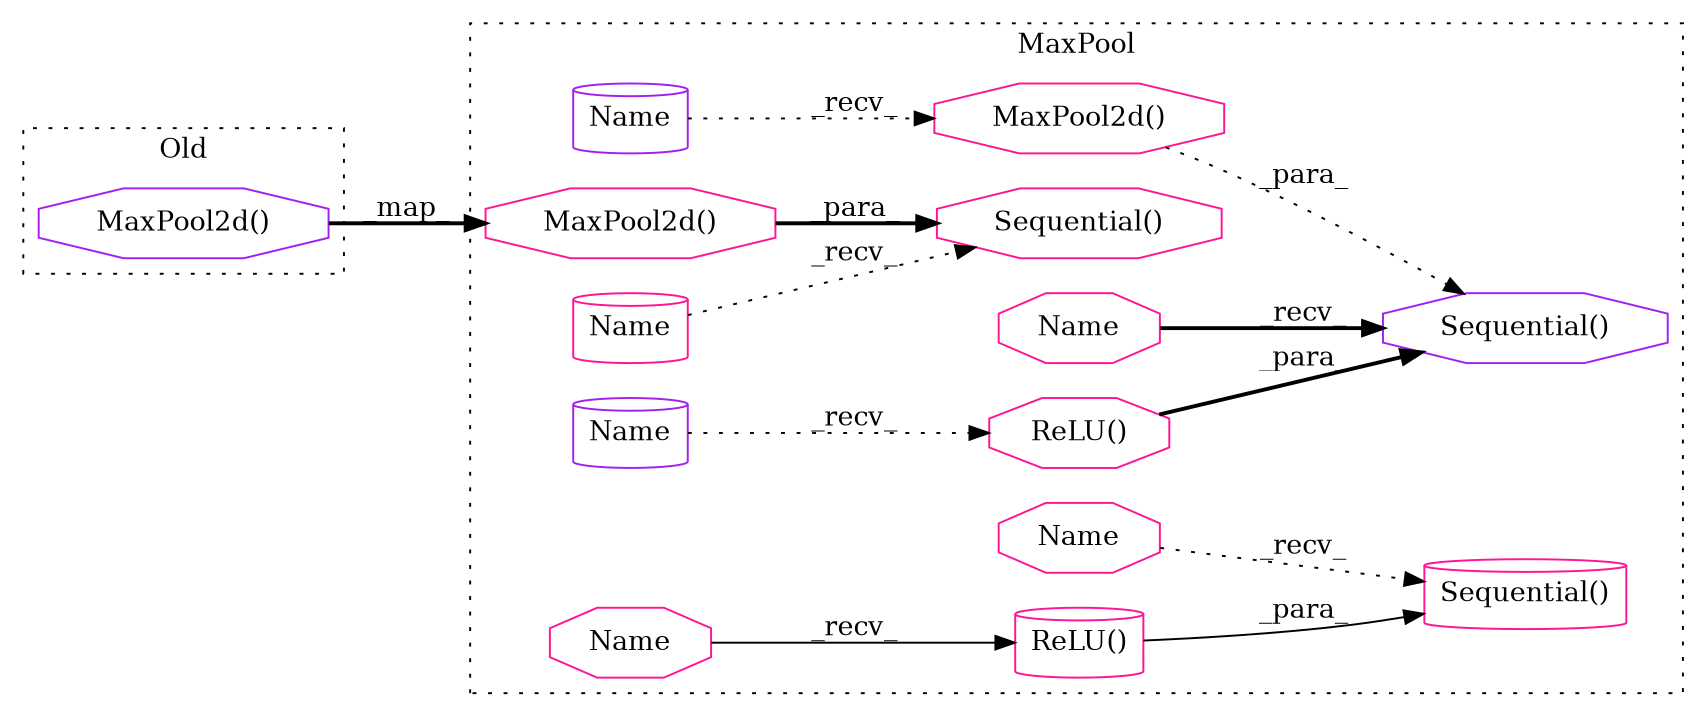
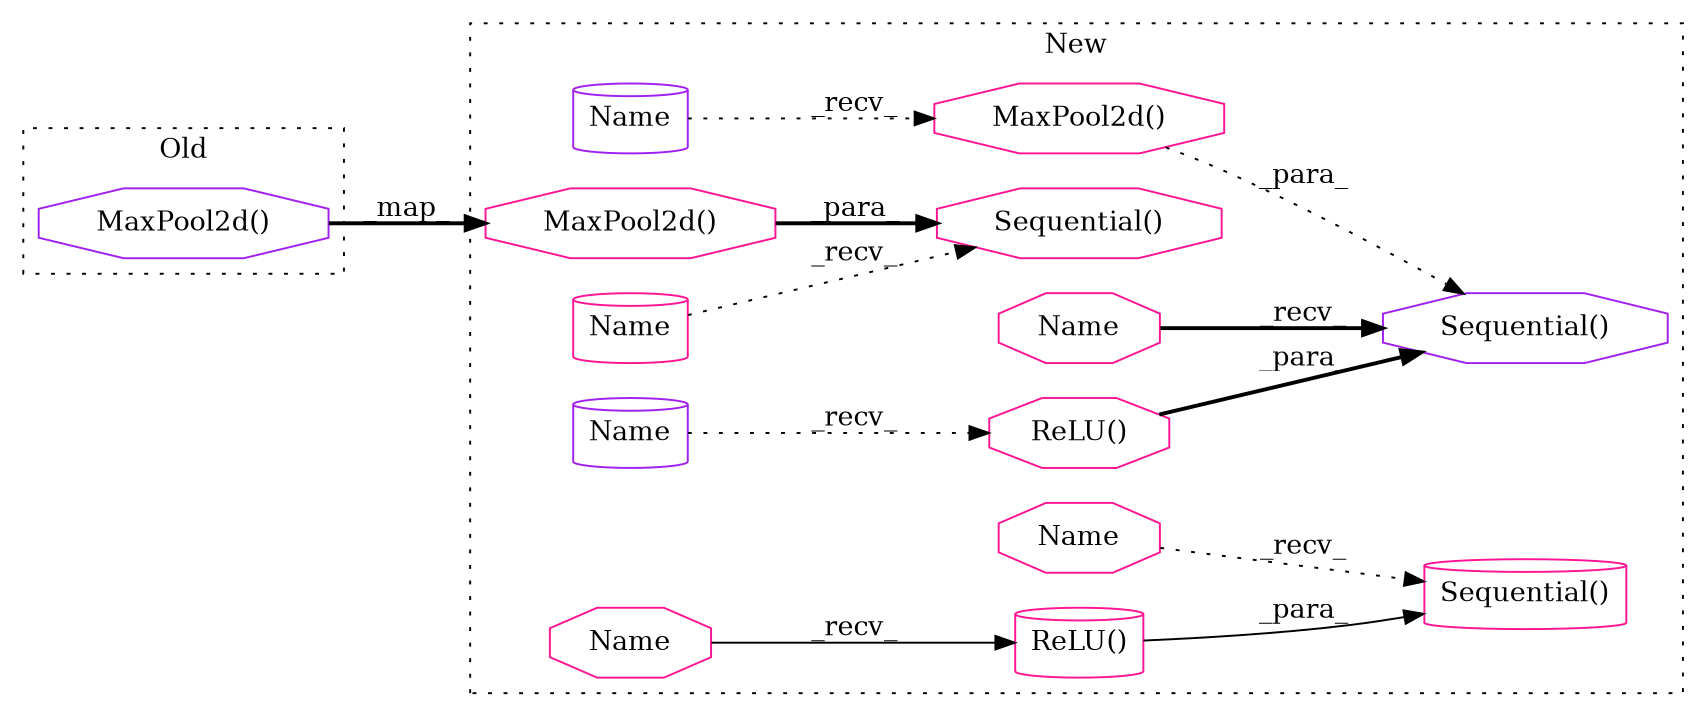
cluster "MaxPool": label "MaxPool" -> "New"
